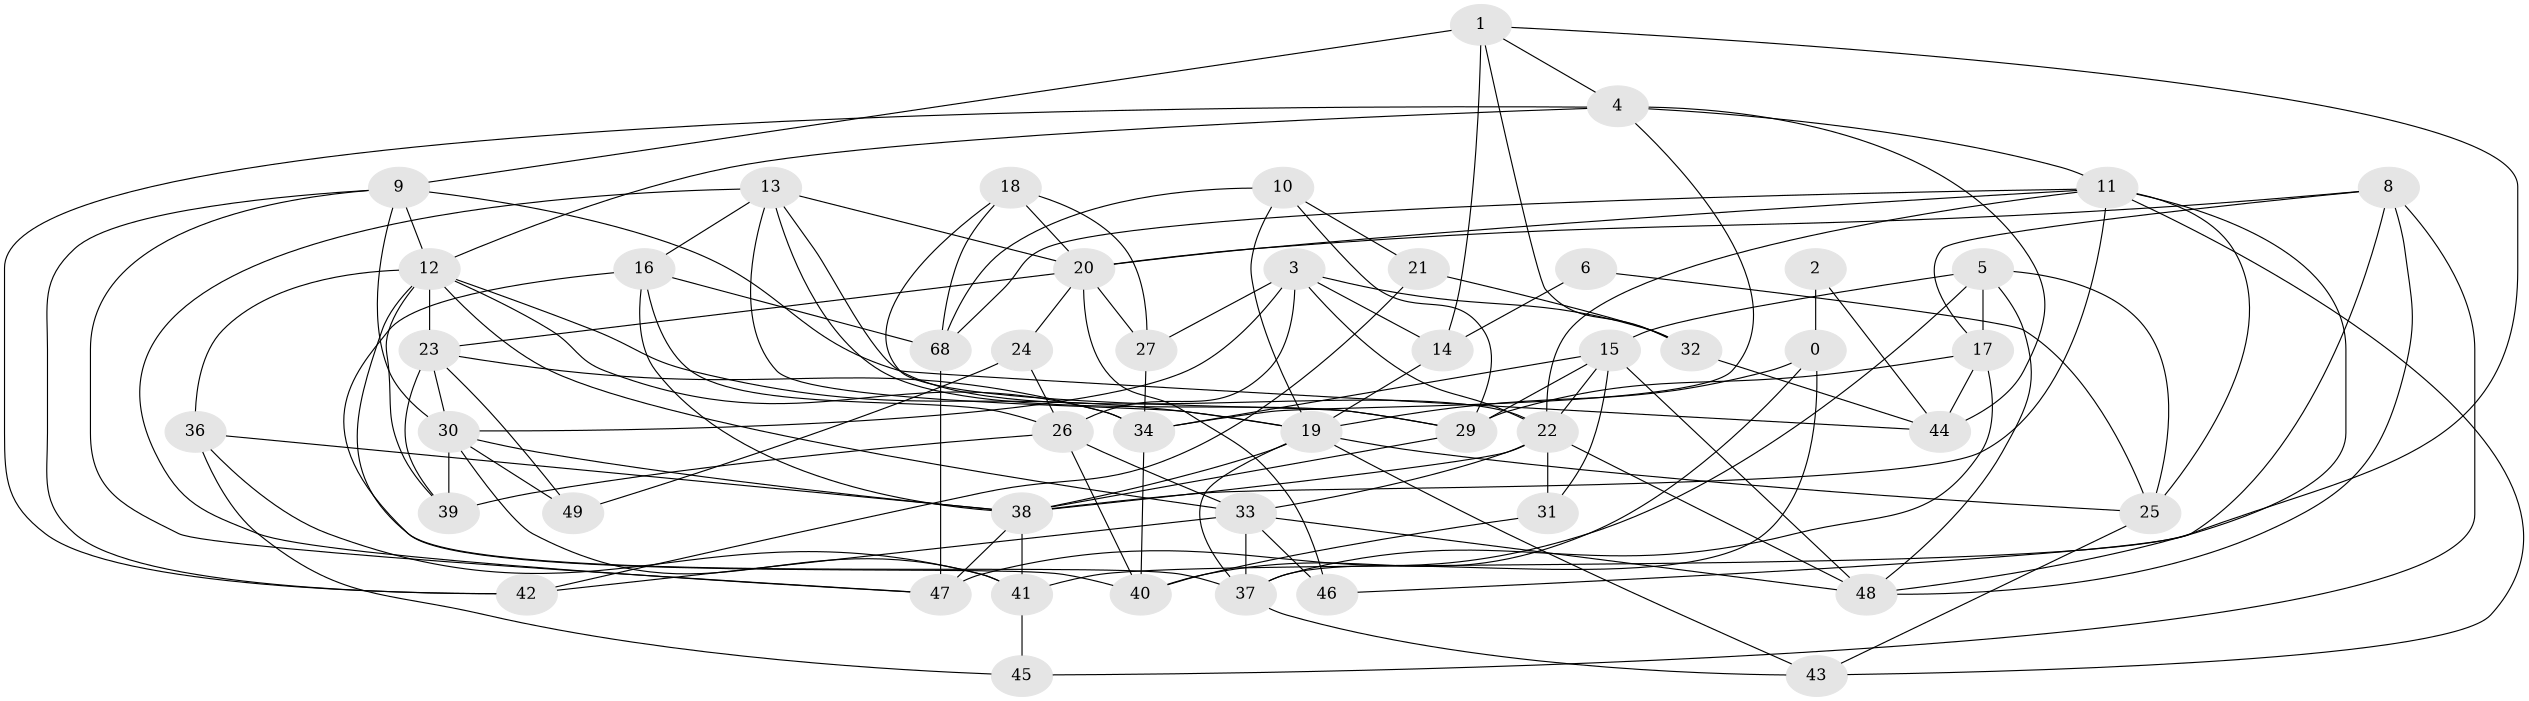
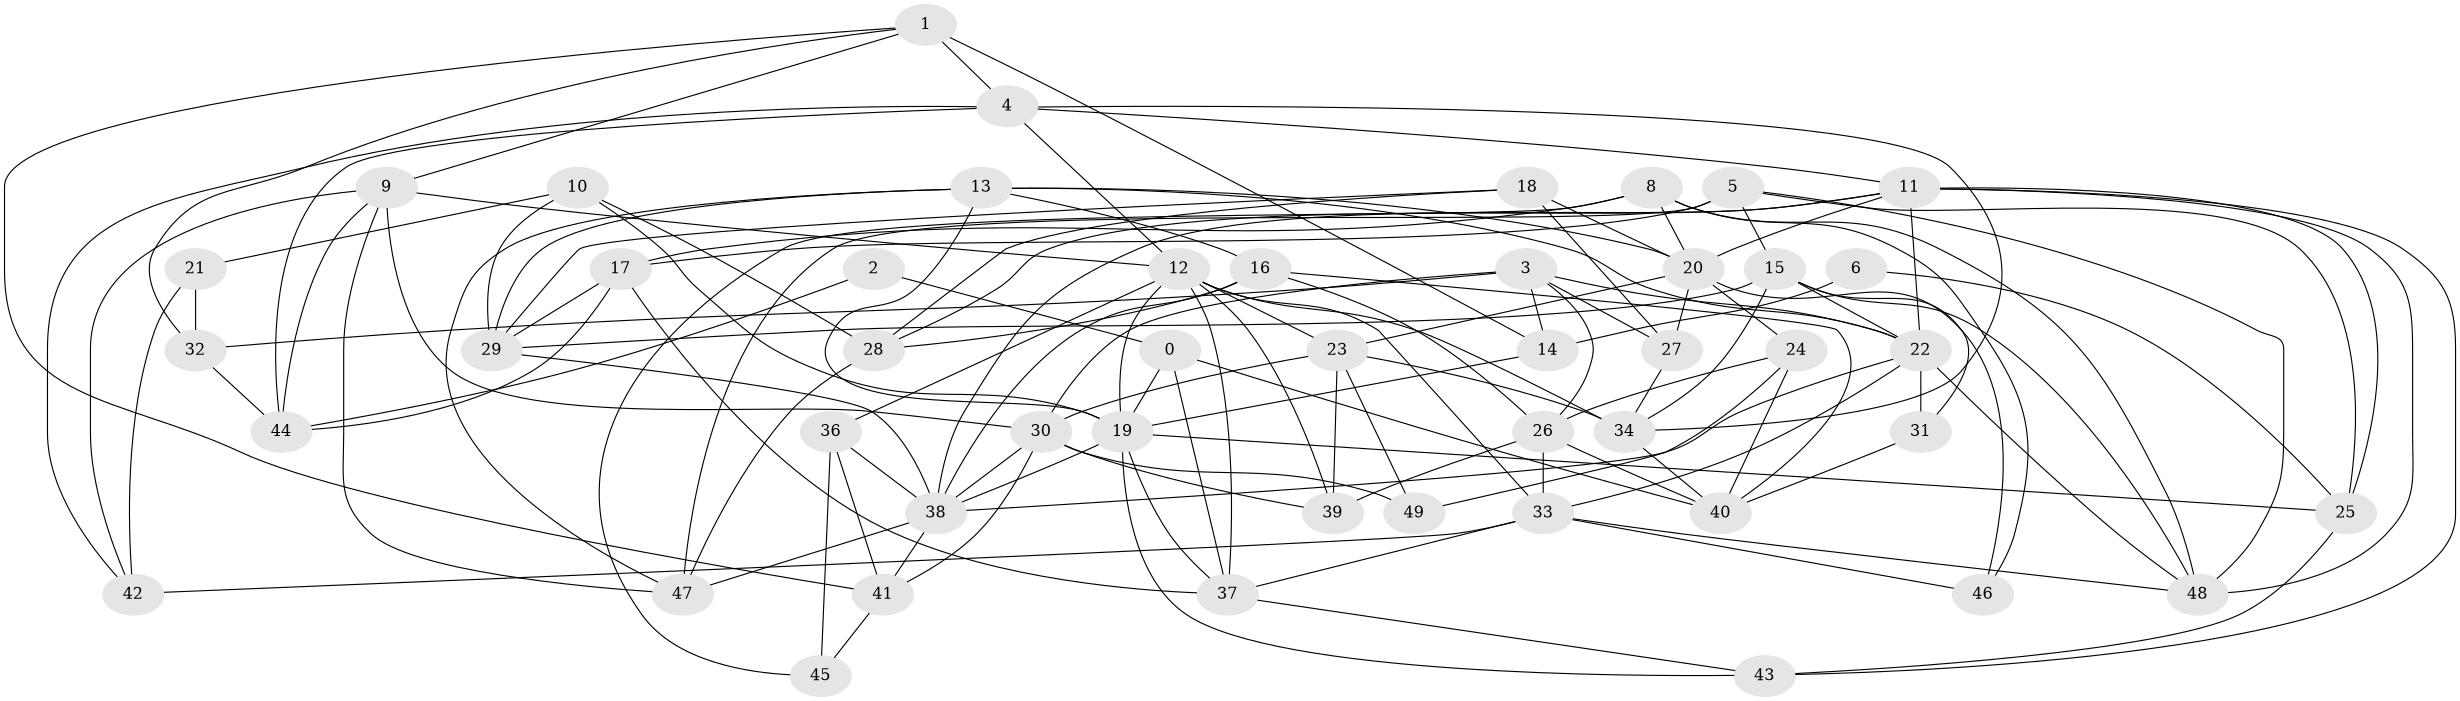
node "68": label "68" -> "28"
edge "24" -- "40": added
